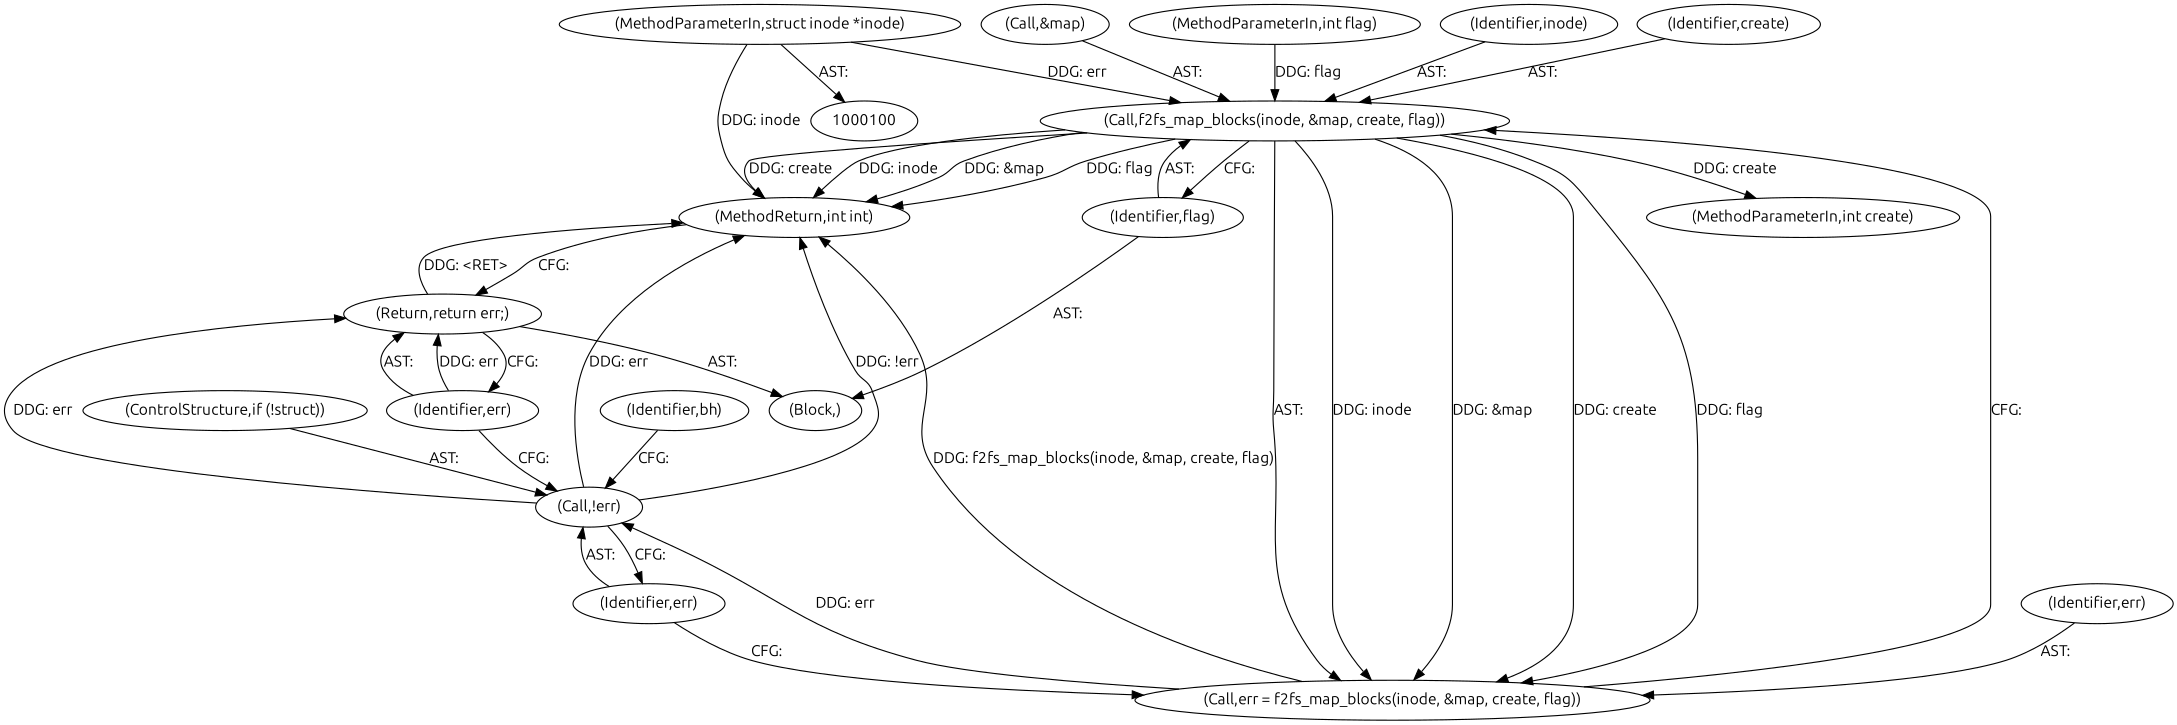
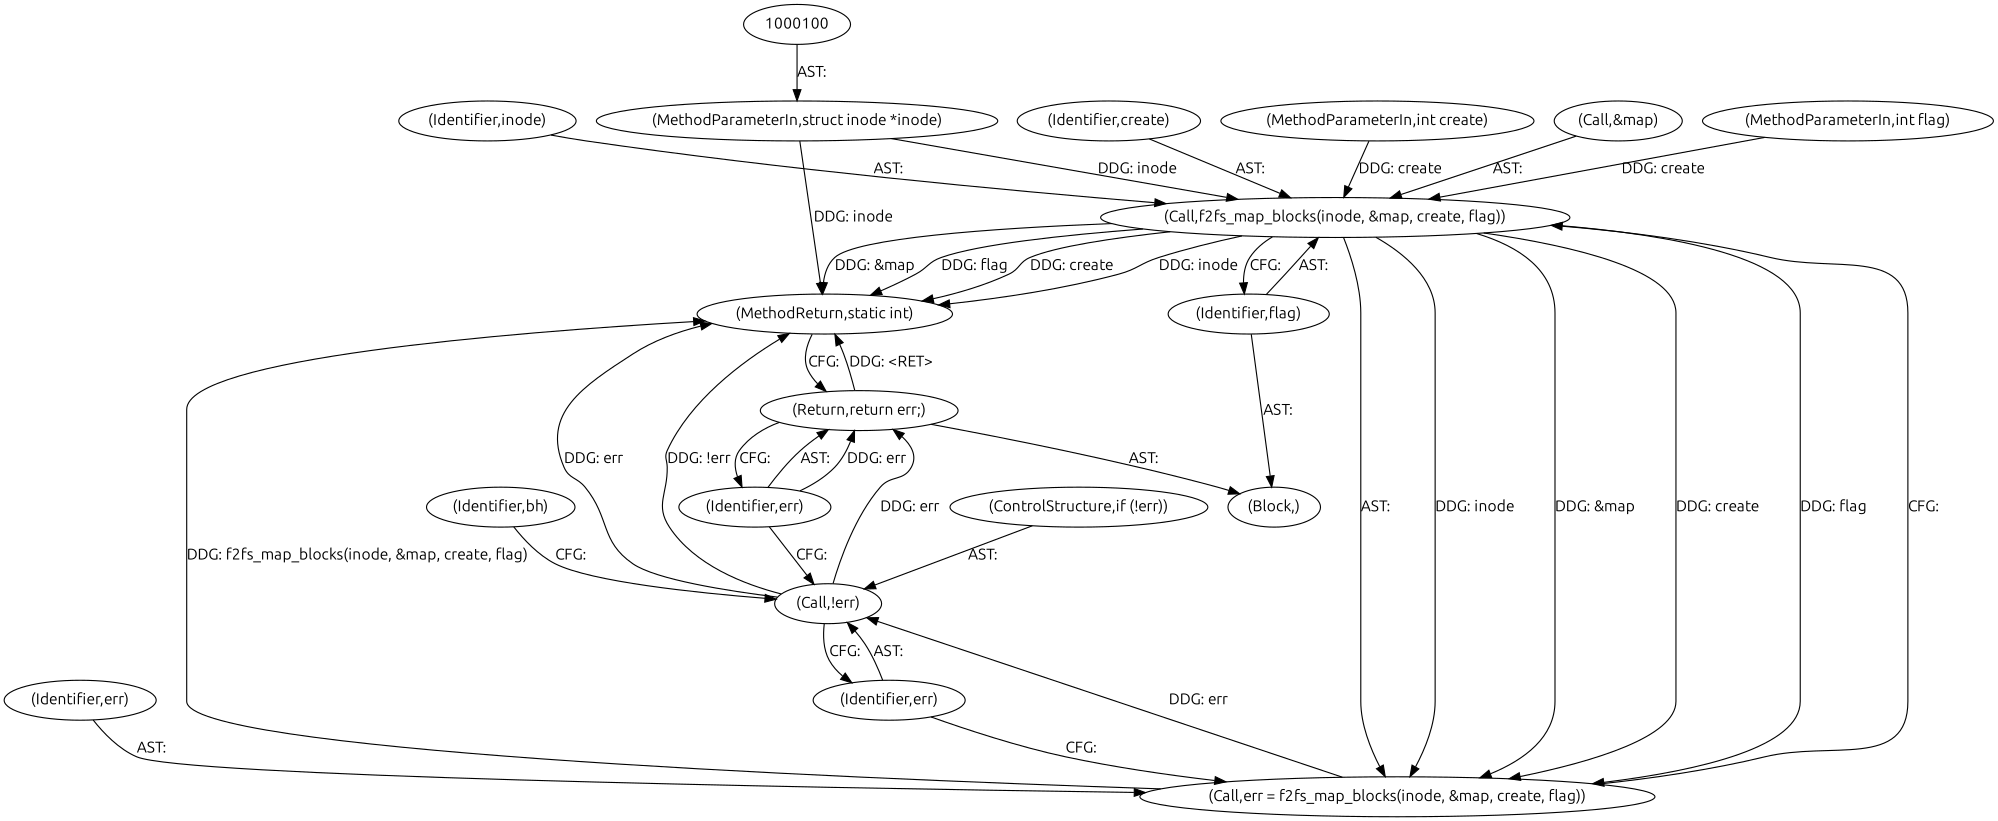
edge "(MethodParameterIn,struct inode *inode)" -> "1000100": reversed
edge "(MethodParameterIn,struct inode *inode)" -> "(Call,f2fs_map_blocks(inode, &map, create, flag))": label "DDG: err" -> "DDG: inode"
edge "(MethodParameterIn,int flag)" -> "(Call,f2fs_map_blocks(inode, &map, create, flag))": label "DDG: flag" -> "DDG: create"
edge "(Call,f2fs_map_blocks(inode, &map, create, flag))" -> "(MethodParameterIn,int create)": reversed
node "(MethodReturn,int int)": label "(MethodReturn,int int)" -> "(MethodReturn,static int)"
node "(ControlStructure,if (!struct))": label "(ControlStructure,if (!struct))" -> "(ControlStructure,if (!err))"
